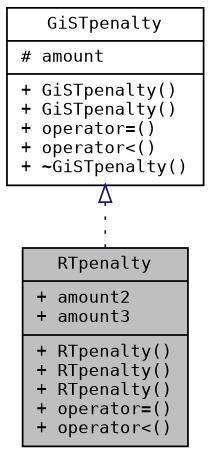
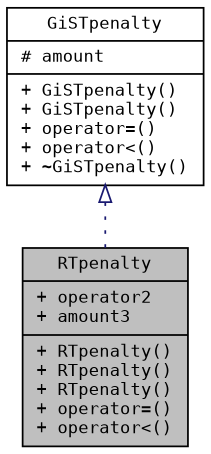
node "RTpenalty": text "+ amount2" -> "+ operator2"
